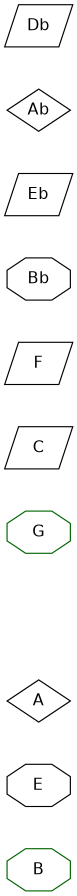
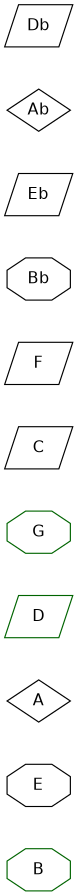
node "D": added
